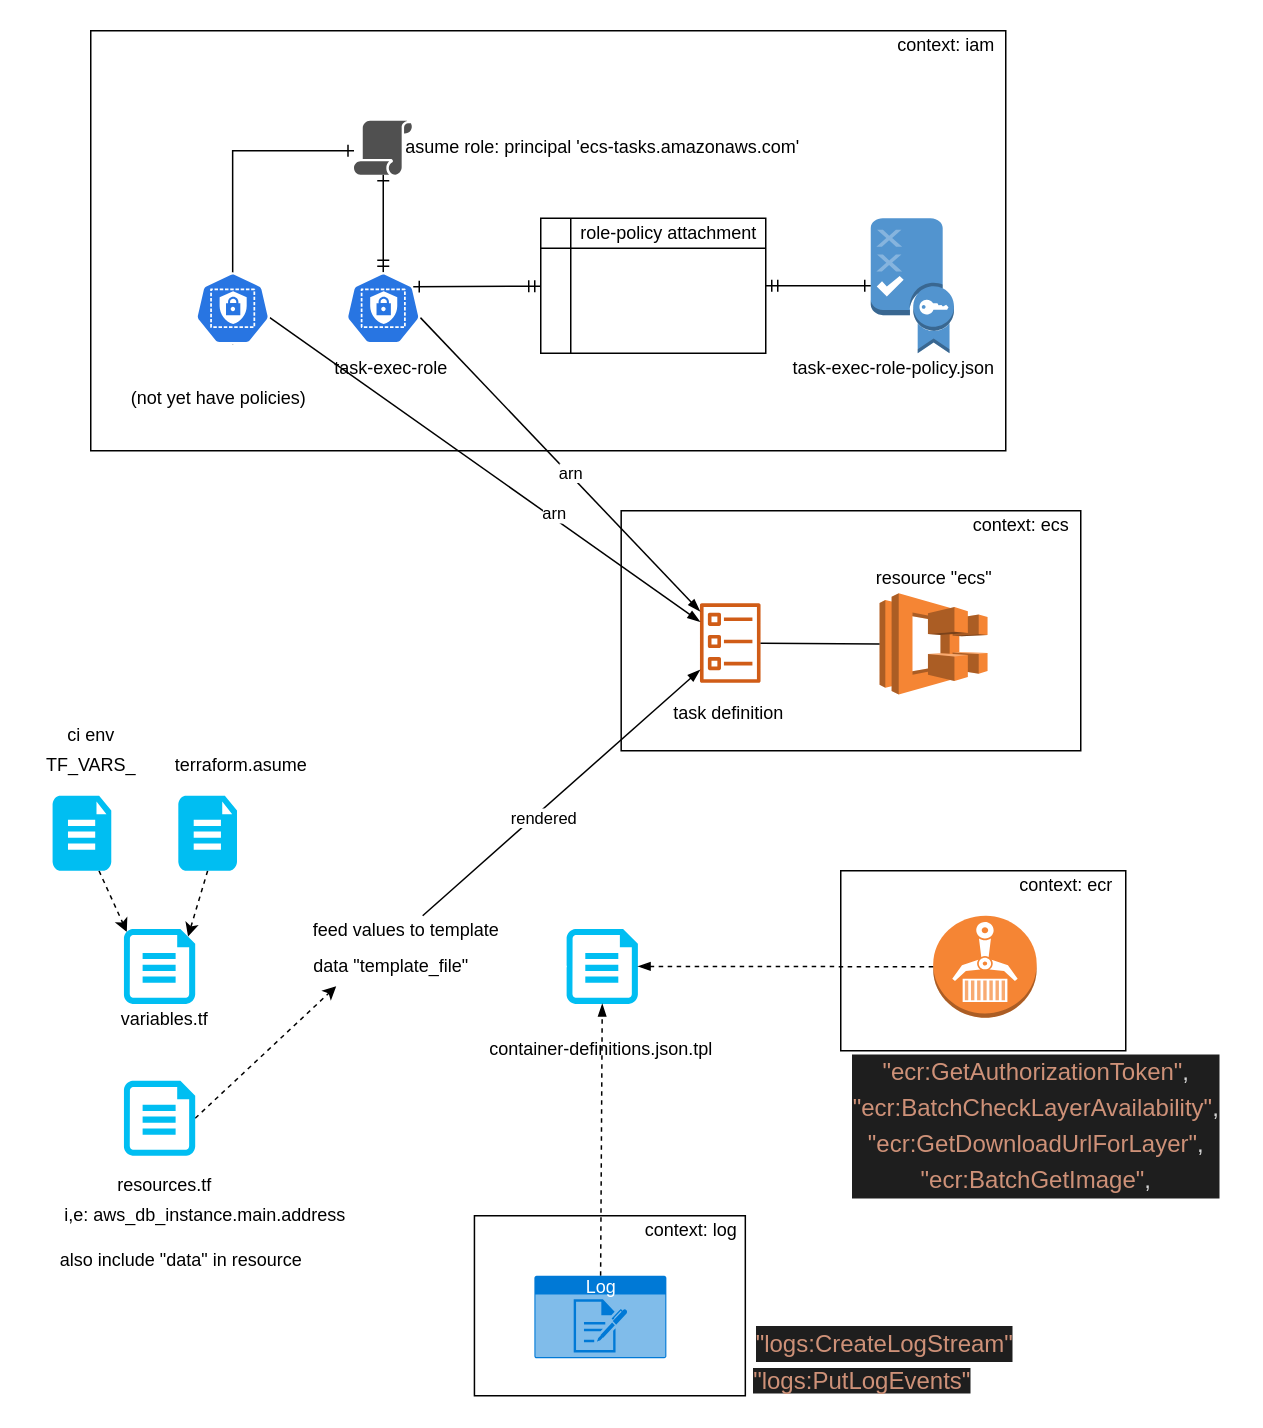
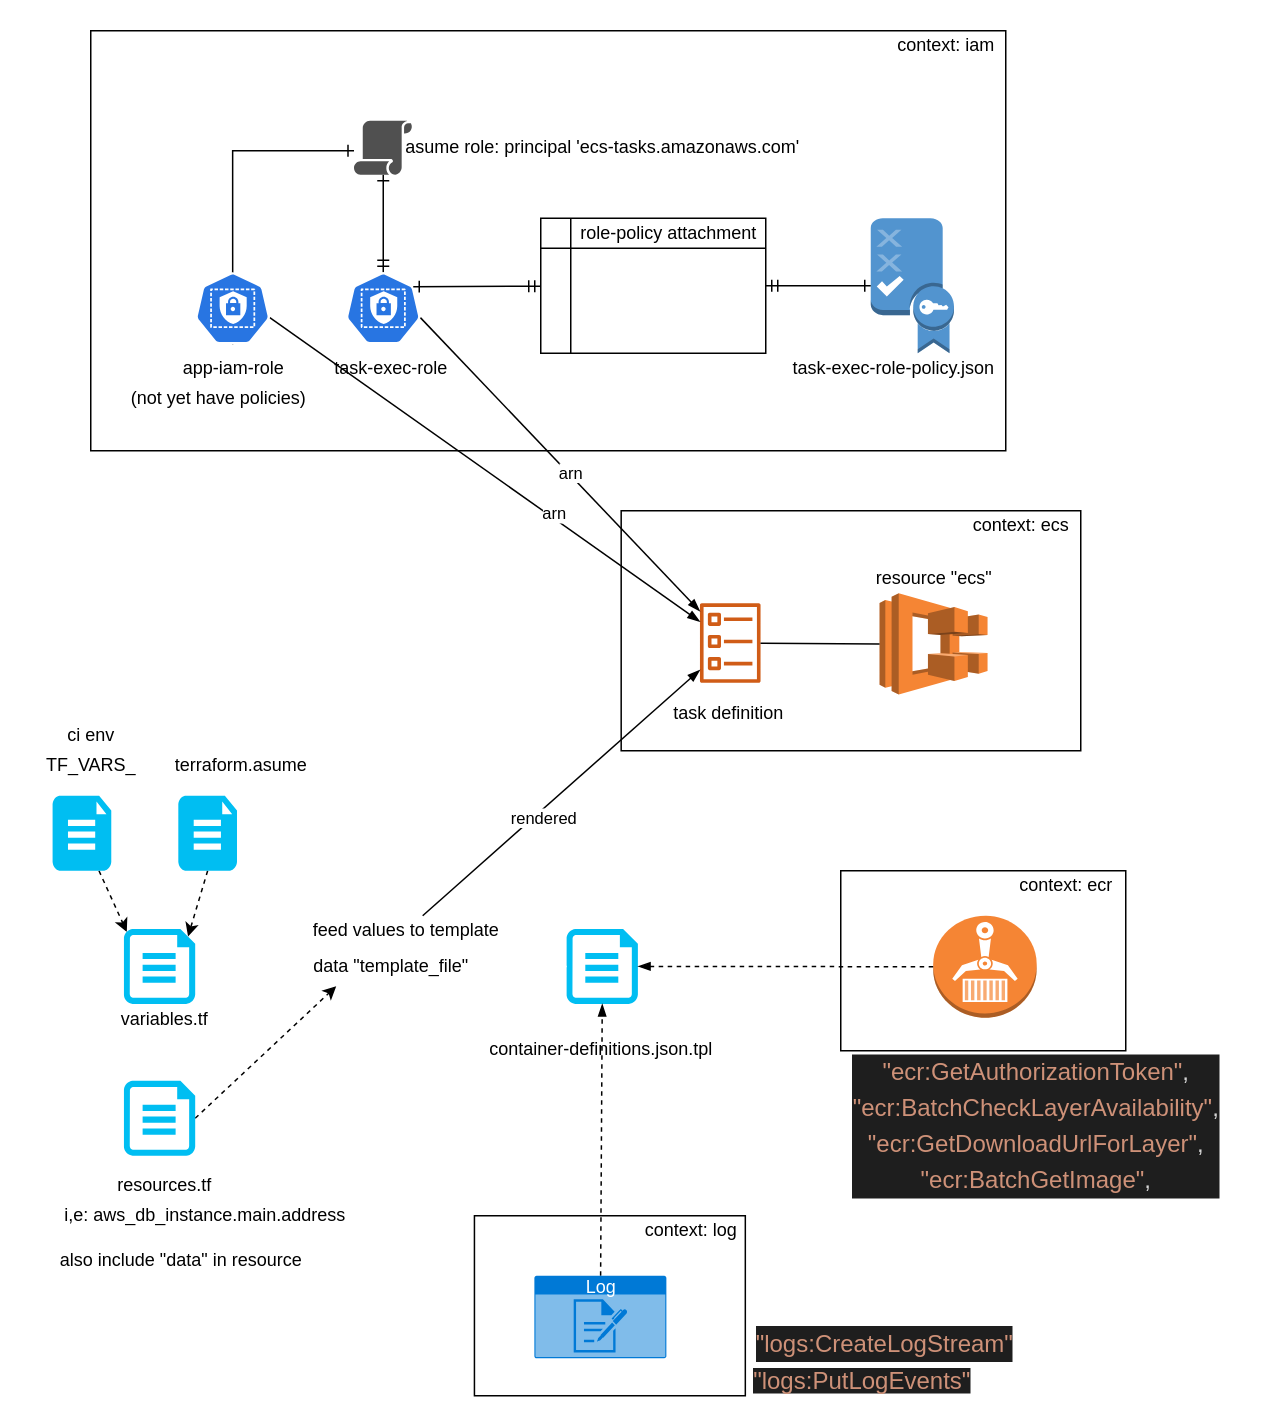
node "app-iam-role": added
